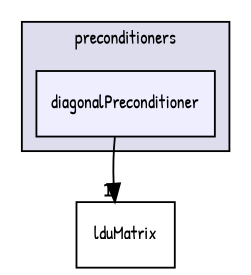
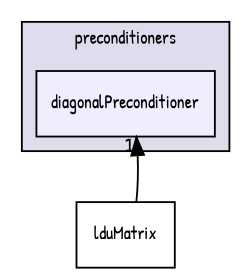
edge "diagonalPreconditioner" -> "lduMatrix": reversed
